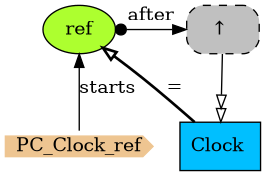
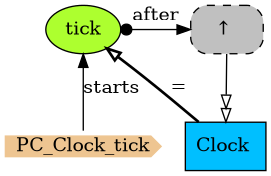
node "ref": label "ref" -> "tick"
node "PC_Clock_ref": label "PC_Clock_ref" -> "PC_Clock_tick"
